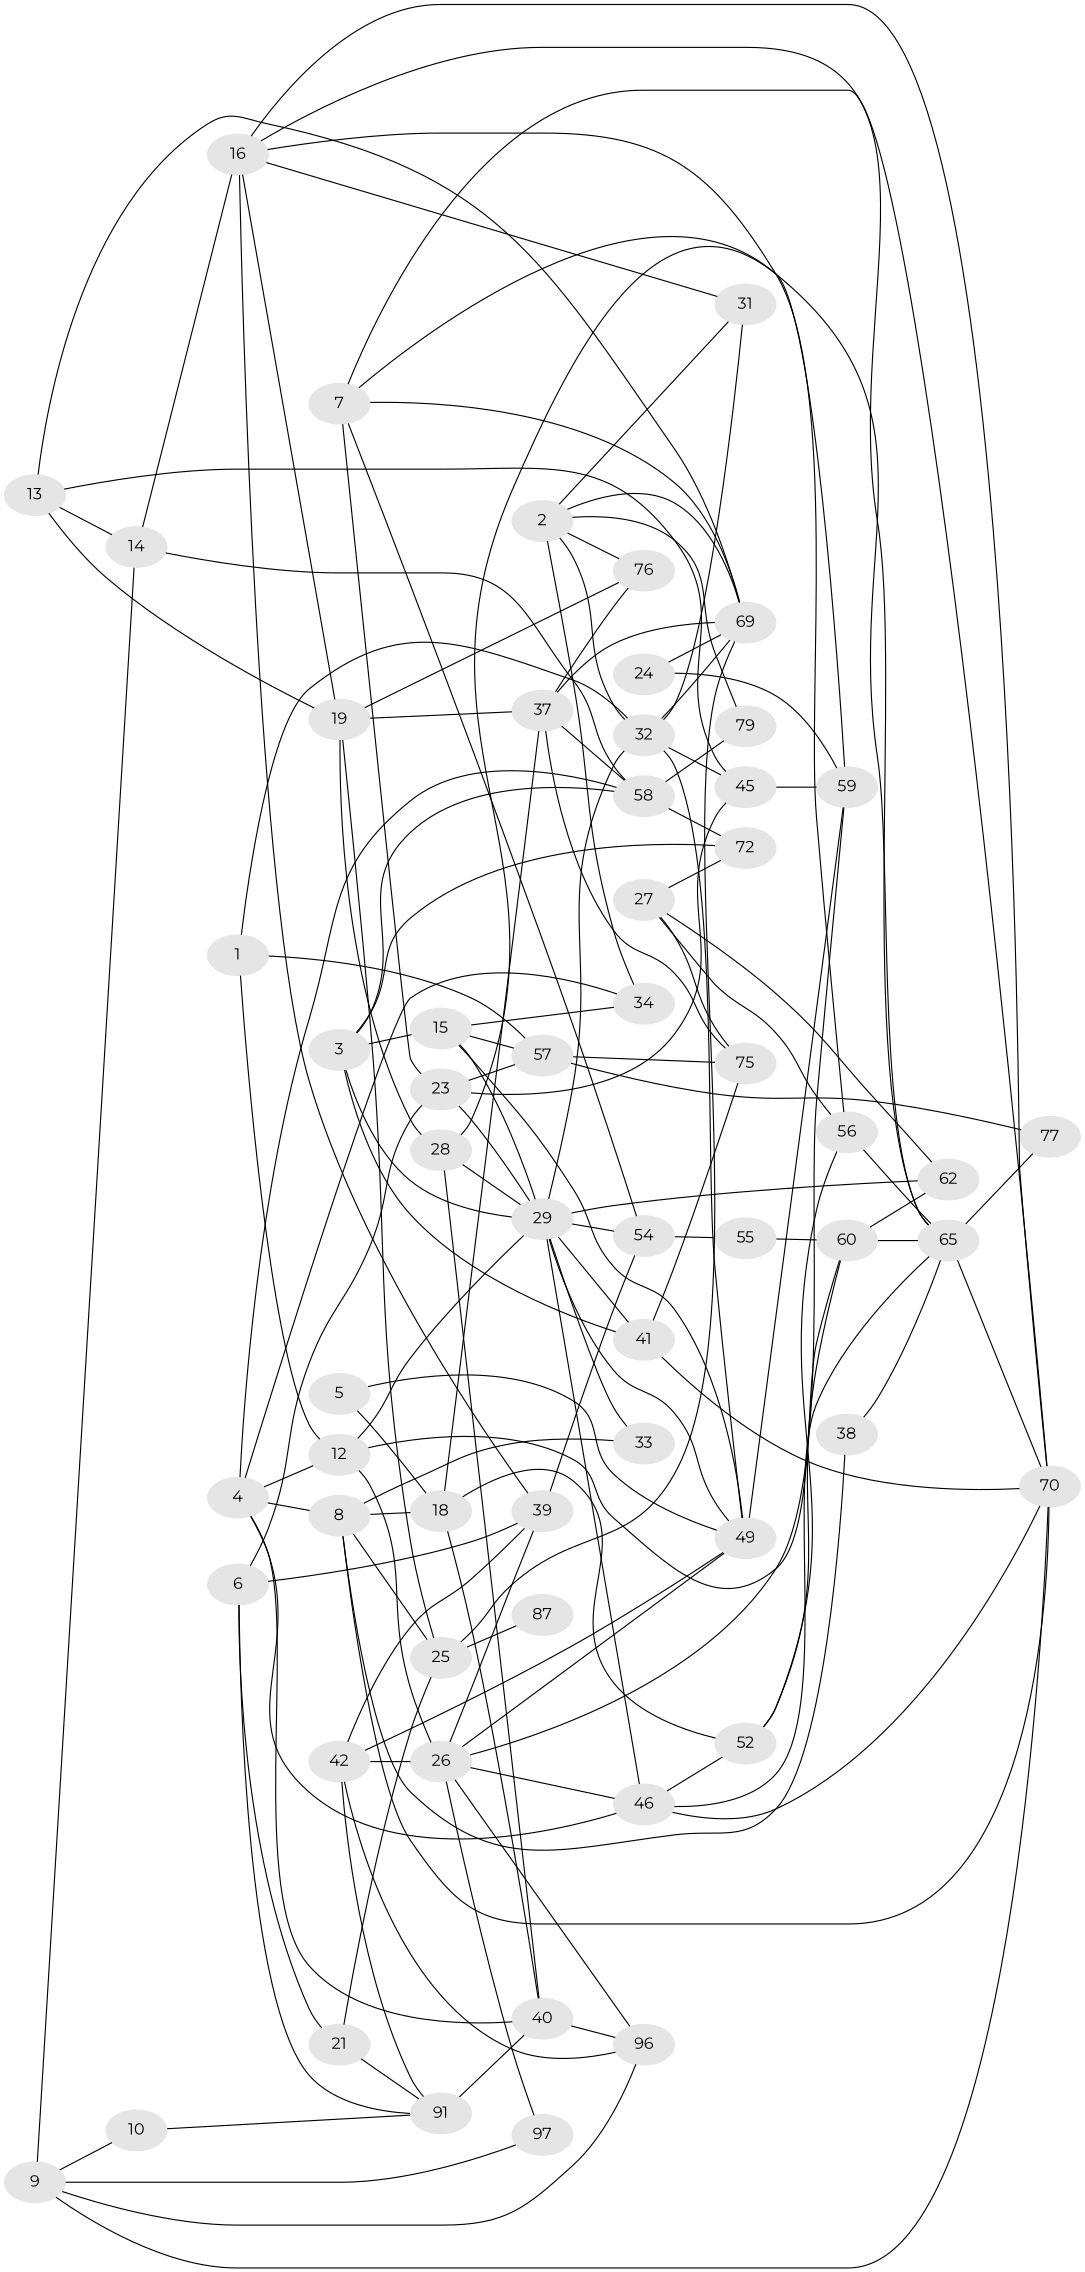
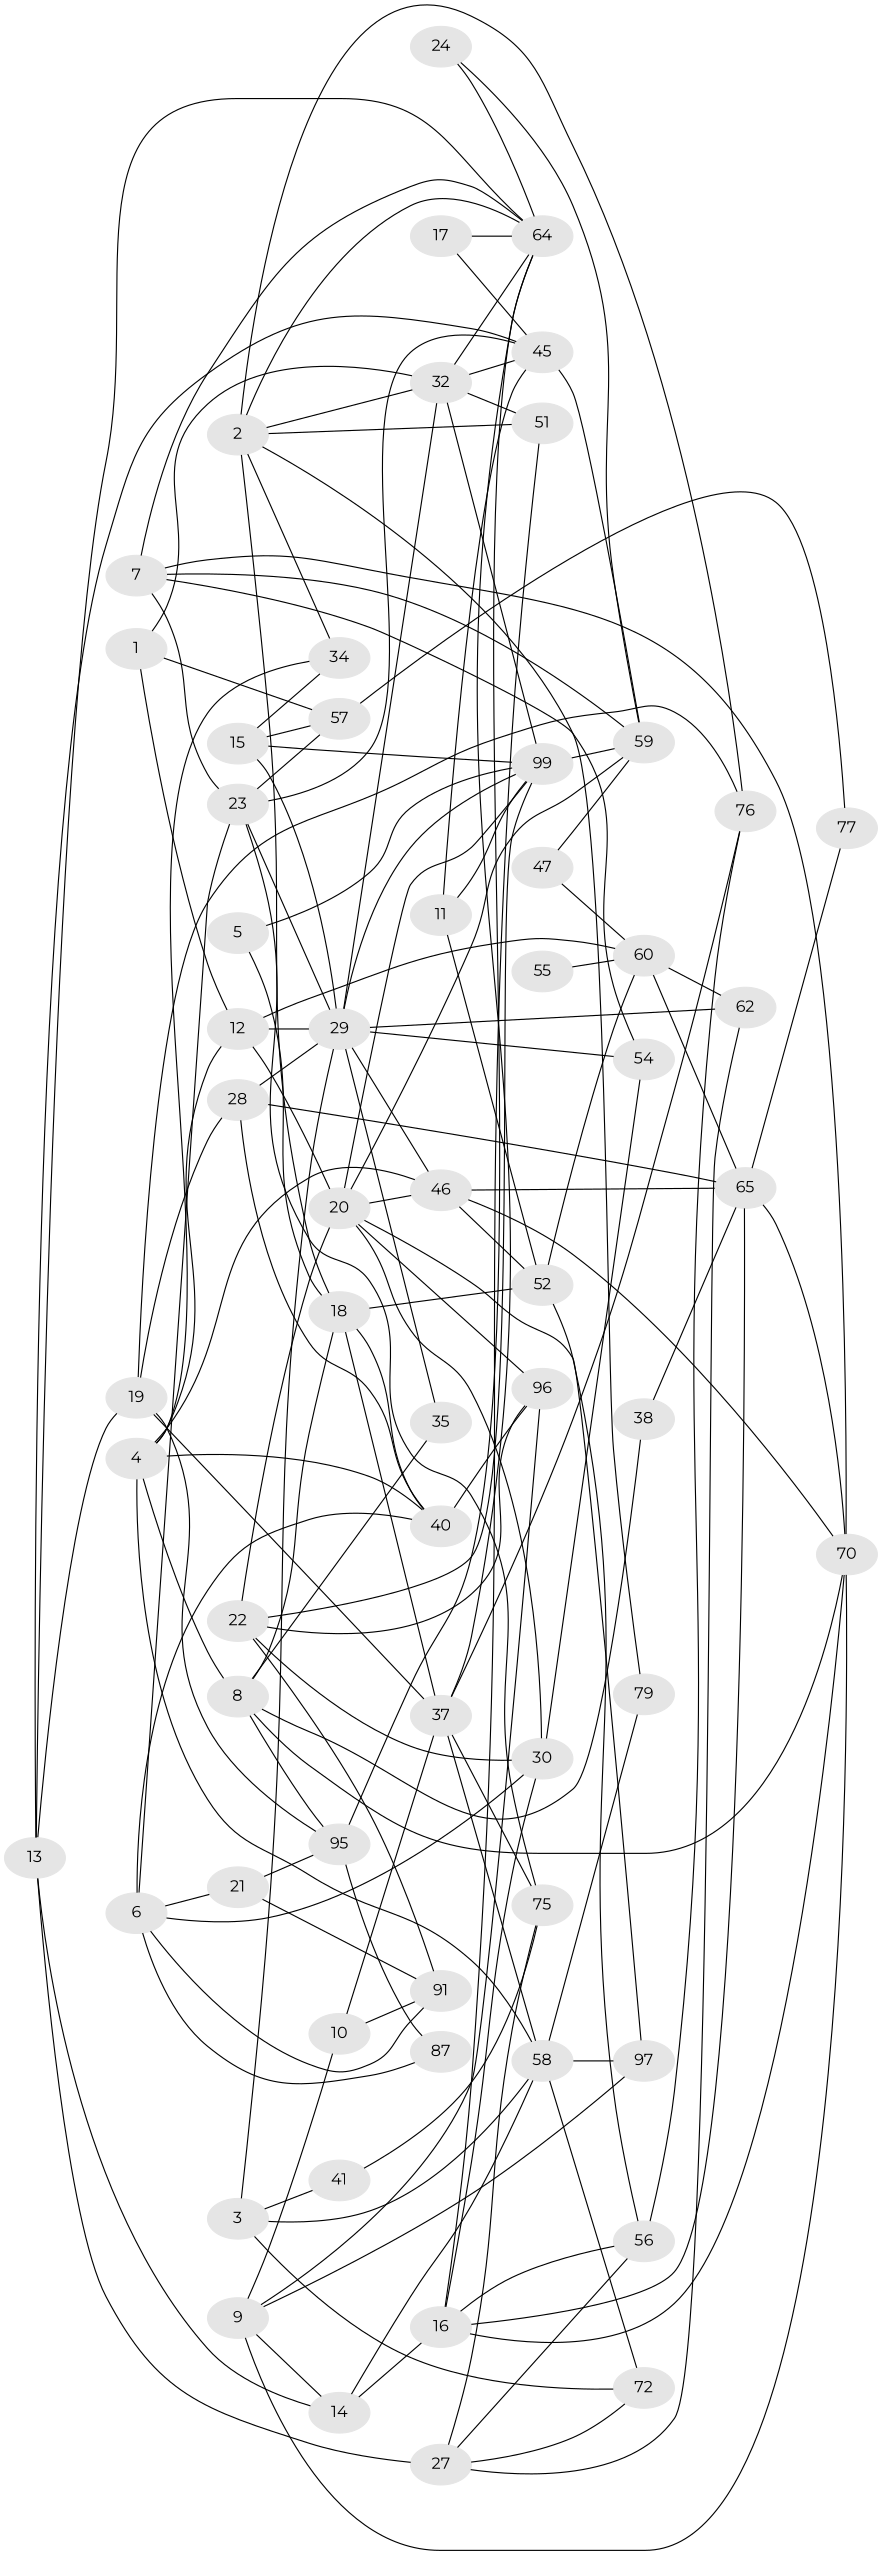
node "17": added
node "31": label "31" -> "51"
edge "16" -- "19": removed
node "69": label "69" -> "64"
edge "2" -- "18": added
node "47": added
node "11": added
edge "15" -- "3": removed
edge "57" -- "75": now "23" -- "75"
edge "56" -- "65": now "56" -- "76"
edge "54" -- "55": removed
edge "29" -- "41": removed
node "33": label "33" -> "35"
edge "41" -- "70": removed
node "39": label "39" -> "30"
node "49": label "49" -> "99"
node "25": label "25" -> "95"
node "42": label "42" -> "22"
node "26": label "26" -> "20"
edge "37" -- "10": added
edge "58" -- "97": added
edge "40" -- "91": now "40" -- "6"
edge "6" -- "87": added
edge "13" -- "27": added
